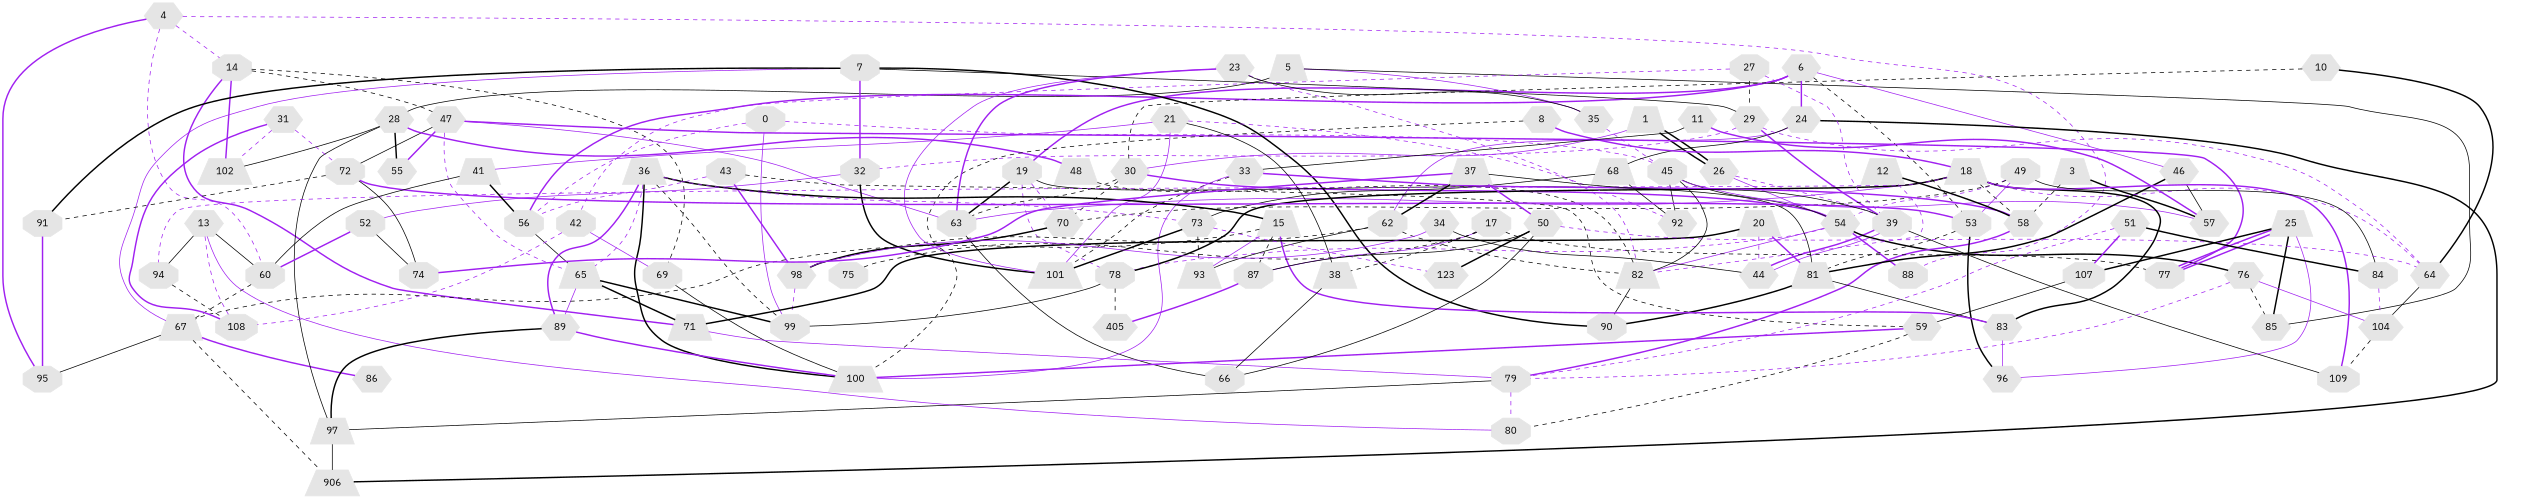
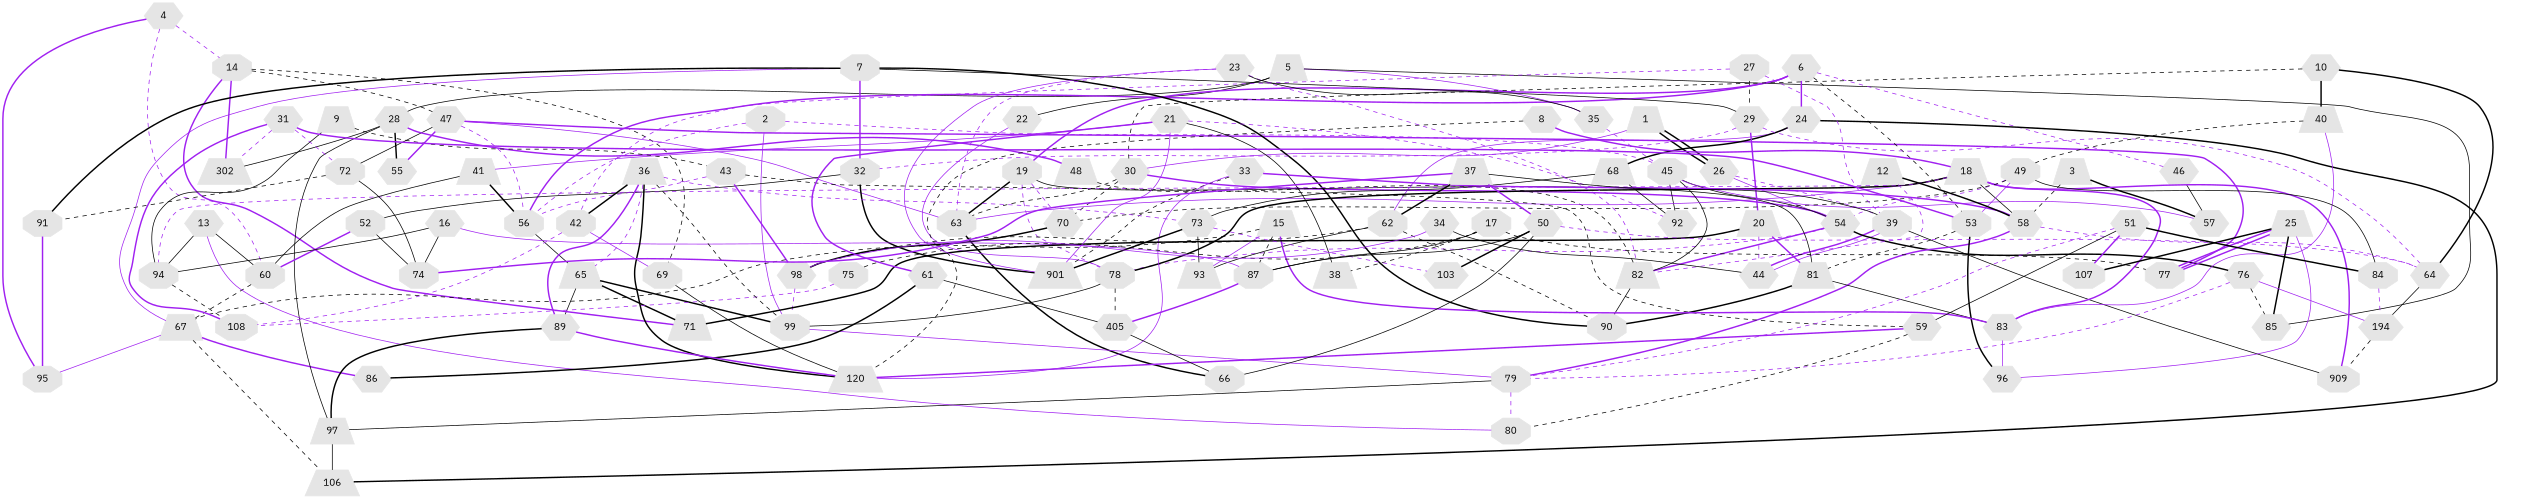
edge "23" -- "63": style bold -> dashed
node "9": added
node "0": label "0" -> "2"
node "22": added
node "11": removed
edge "6" -- "46": style solid -> dashed
node "40": added
edge "24" -- "68": style solid -> bold
node "102": label "102" -> "302"
edge "29" -- "39": now "29" -- "20"
edge "18" -- "64": now "58" -- "64"
edge "32" -- "52": color purple -> black
edge "18" -- "58": style dashed -> solid
edge "36" -- "15": now "36" -- "42"
edge "72" -- "53": now "31" -- "53"
edge "46" -- "81": removed
edge "47" -- "65": now "47" -- "56"
edge "18" -- "83": color black -> purple
node "16": added
edge "73" -- "93": style dashed -> solid
edge "54" -- "82": style solid -> bold
edge "17" -- "87": color purple -> black
edge "62" -- "82": now "62" -- "90"
node "61": added
node "101": label "101" -> "901"
node "123": label "123" -> "103"
node "88": removed
edge "13" -- "108": now "75" -- "108"
edge "107" -- "59": now "51" -- "59"
edge "65" -- "89": color purple -> black
node "104": label "104" -> "194"
edge "38" -- "66": now "405" -- "66"
edge "63" -- "66": style solid -> bold
edge "67" -- "95": color black -> purple
edge "71" -- "79": now "99" -- "79"
node "100": label "100" -> "120"
node "109": label "109" -> "909"
node "906": label "906" -> "106"
